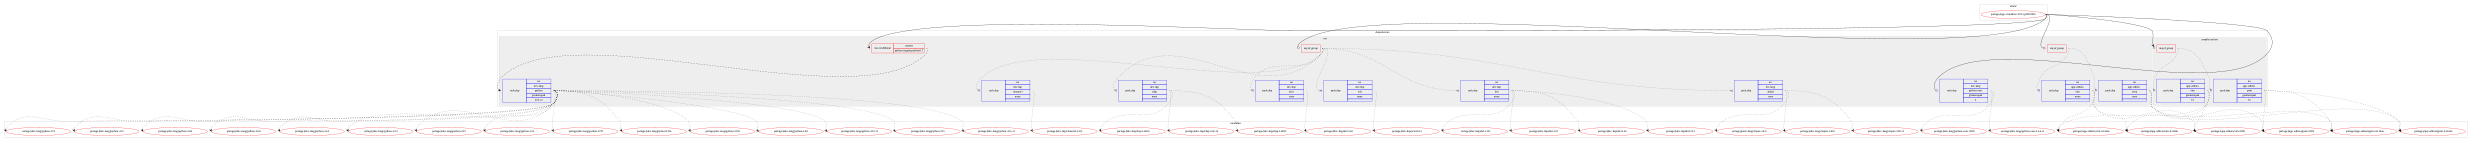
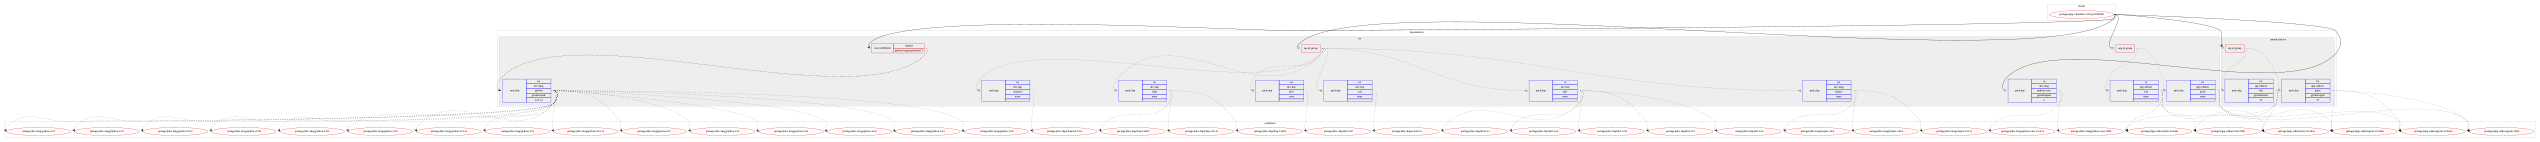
node "portage://dev-lang/python-3.5.2": label "portage://dev-lang/python-3.5.2" -> "portage://dev-lang/python-3.5.9"
node "portage://dev-lisp/sbcl-1.4.9": added
node "portage://pack-lang/clojure-1.8.0": label "portage://pack-lang/clojure-1.8.0" -> "portage://dev-lang/clojure-1.8.0"
node "portage://dev-lang/clojure-1.9.0-r1": label "portage://dev-lang/clojure-1.9.0-r1" -> "portage://dev-lang/clojure-1.9.7-r1"
